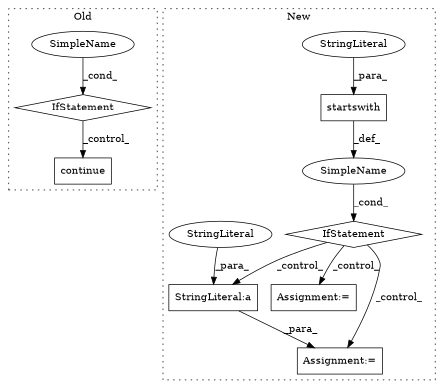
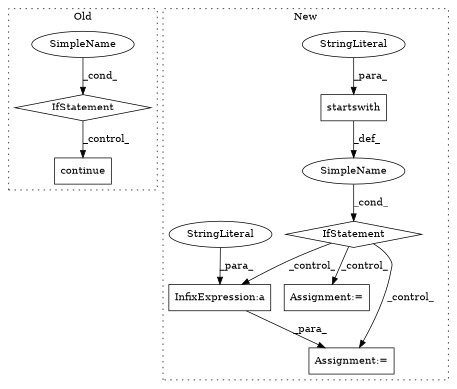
node "StringLiteral:a": label "StringLiteral:a" -> "InfixExpression:a"
